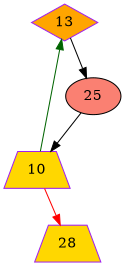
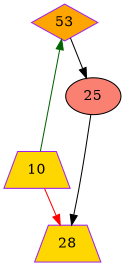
node "13": label "13" -> "53"
edge "25" -> "10": now "25" -> "28"
